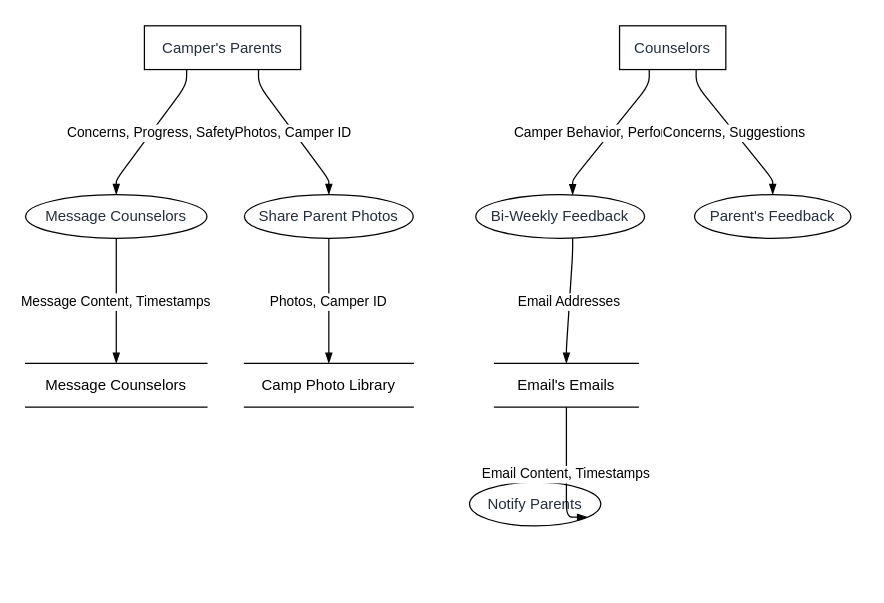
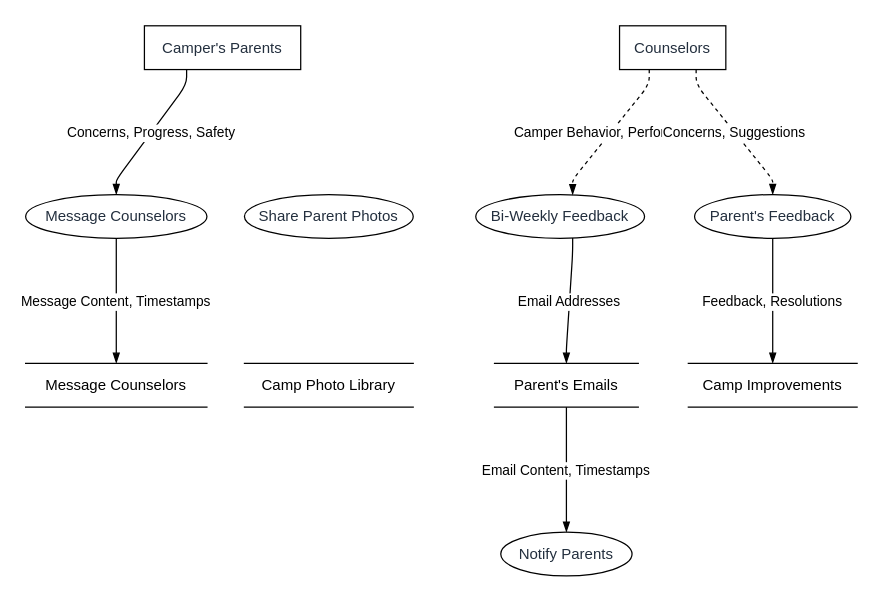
edge "Counselors" -> "Bi-Weekly Feedback": style solid -> dashed
edge "Counselors" -> "Parent's Feedback": style solid -> dashed
edge "Camper's Parents" -> "Share Parent Photos": removed, label "Photos, Camper ID"
edge "Share Parent Photos" -> "Camp Photo Library": removed, label "Photos, Camper ID"
edge "Parent's Feedback" -> "Camp Improvements": added, label "Feedback, Resolutions"
node "Camp Improvements": added
node "Email's Emails": label "Email's Emails" -> "Parent's Emails"
node "Notify Parents": moved (535, 504) -> (566, 554)
